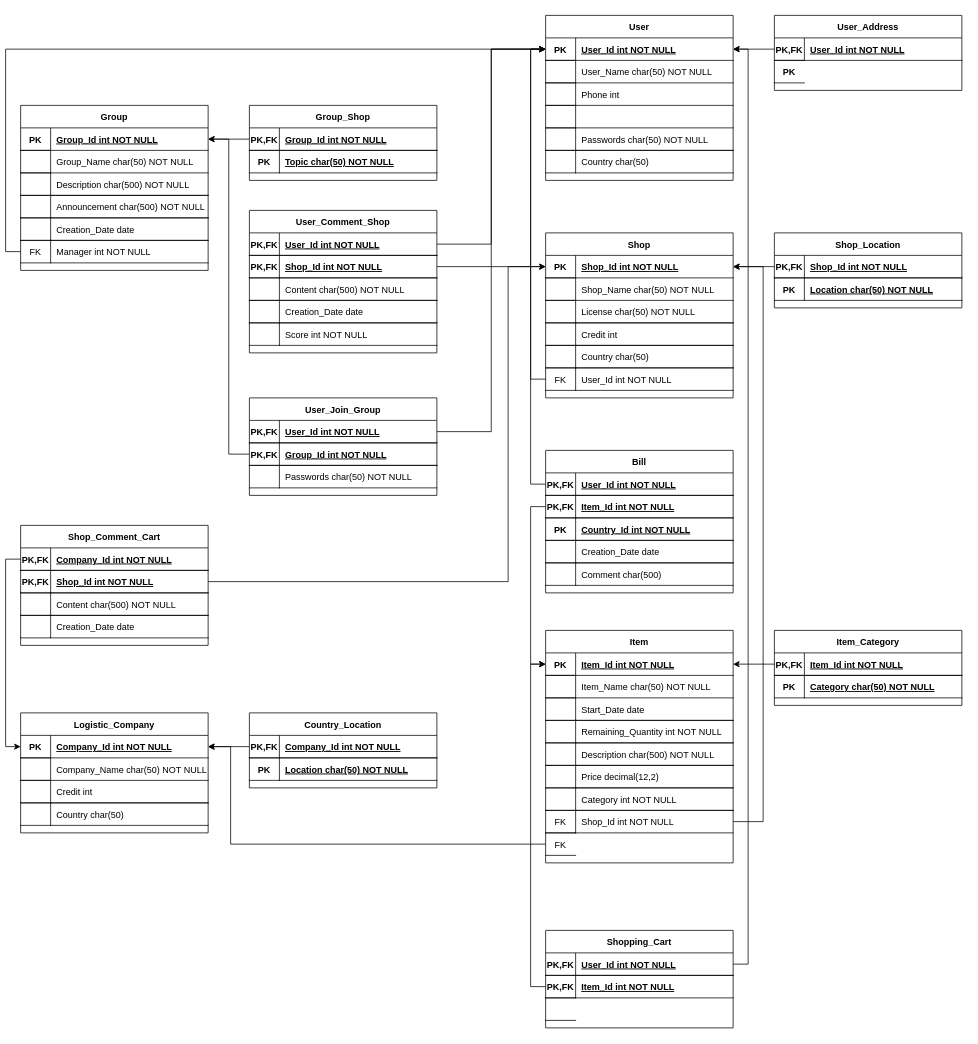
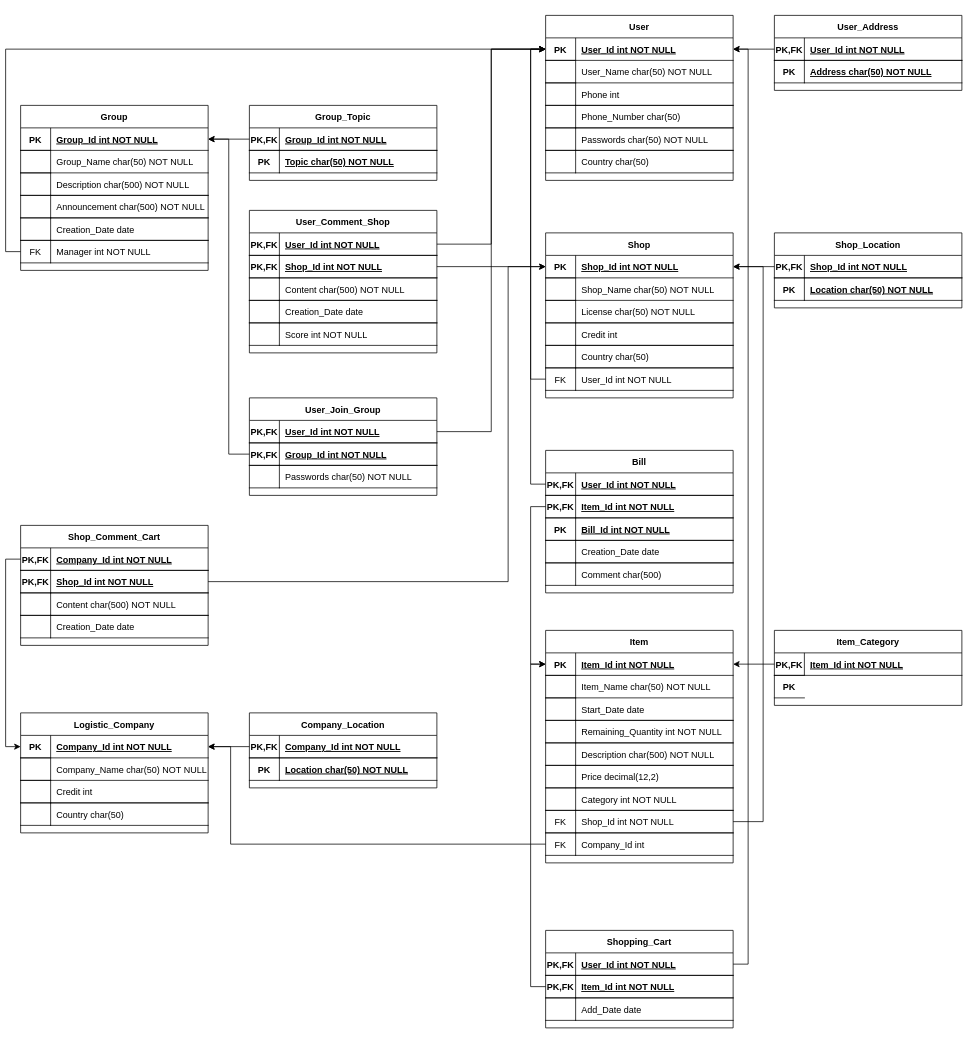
node "Address char(50) NOT NULL": added
node "Group_Shop": label "Group_Shop" -> "Group_Topic"
node "Phone_Number char(50)": added
node "Country_Id int NOT NULL": label "Country_Id int NOT NULL" -> "Bill_Id int NOT NULL"
node "Category char(50) NOT NULL": removed
node "Country_Location": label "Country_Location" -> "Company_Location"
node "Company_Id int": added
node "Add_Date date": added
